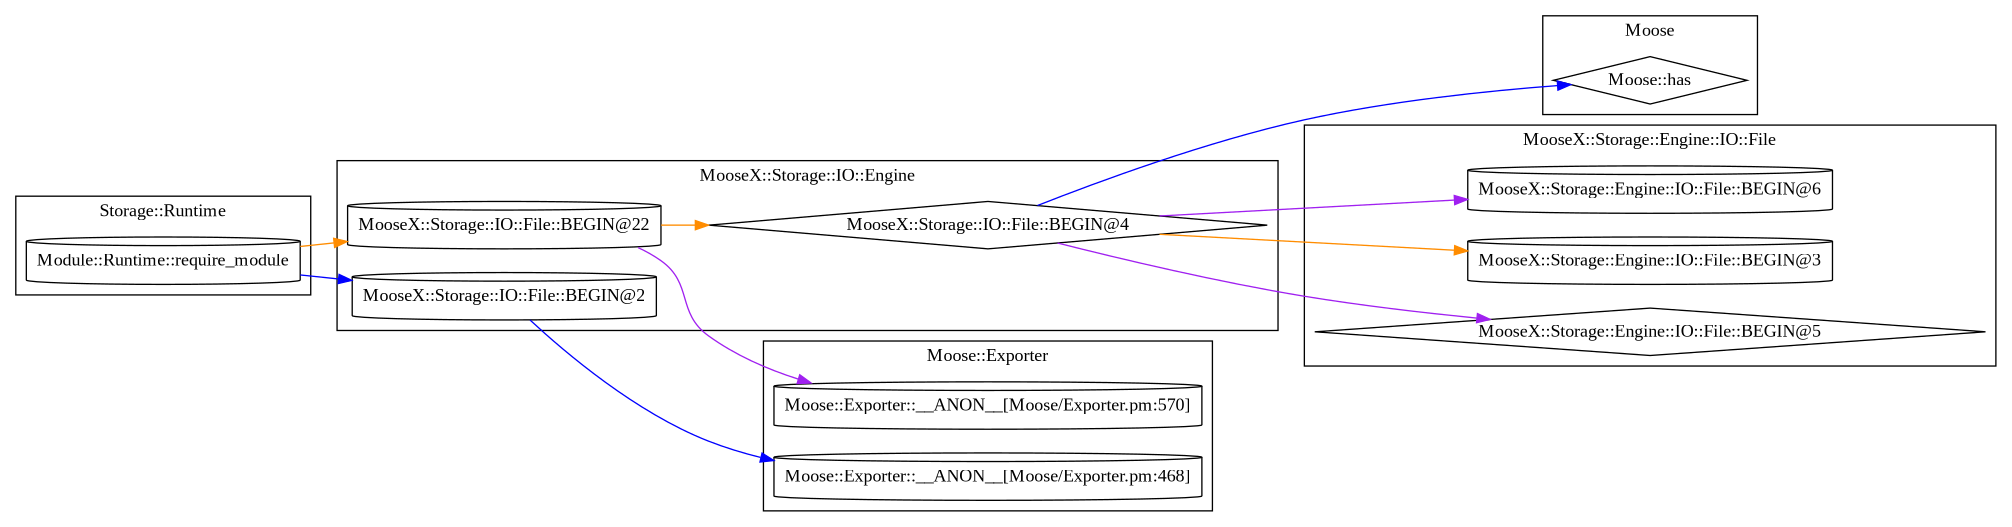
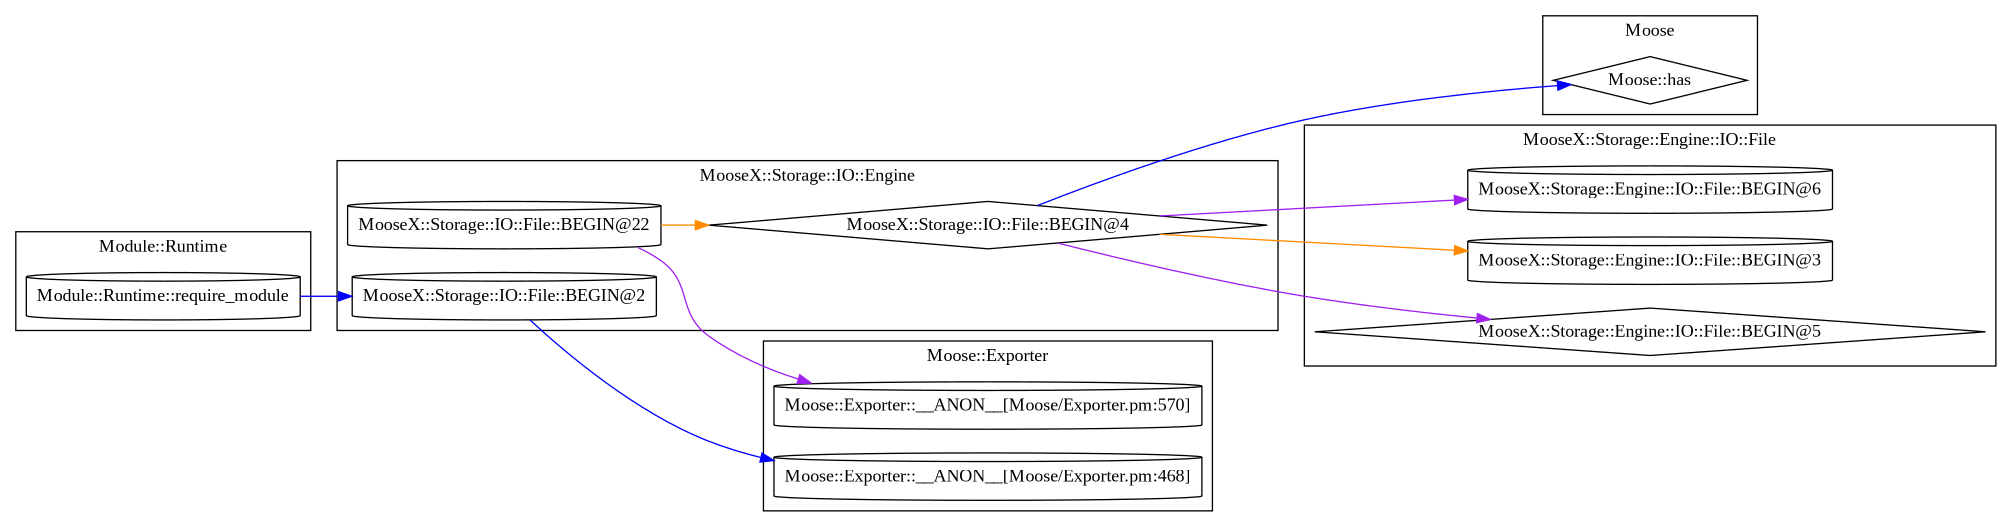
cluster "Storage::Runtime": label "Storage::Runtime" -> "Module::Runtime"
edge "Module::Runtime::require_module" -> "MooseX::Storage::IO::File::BEGIN@22": removed
